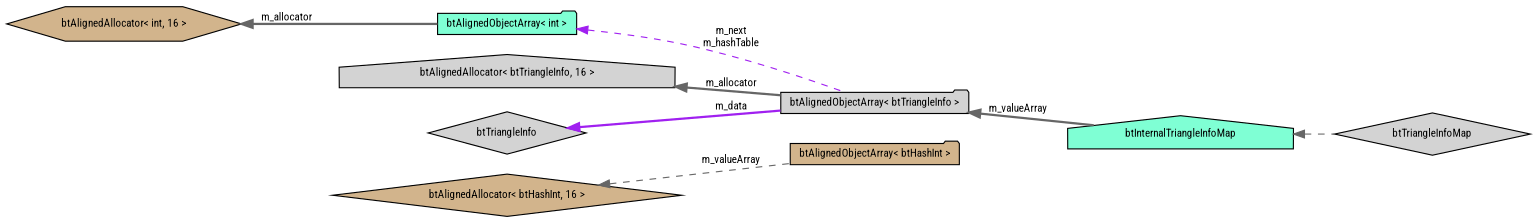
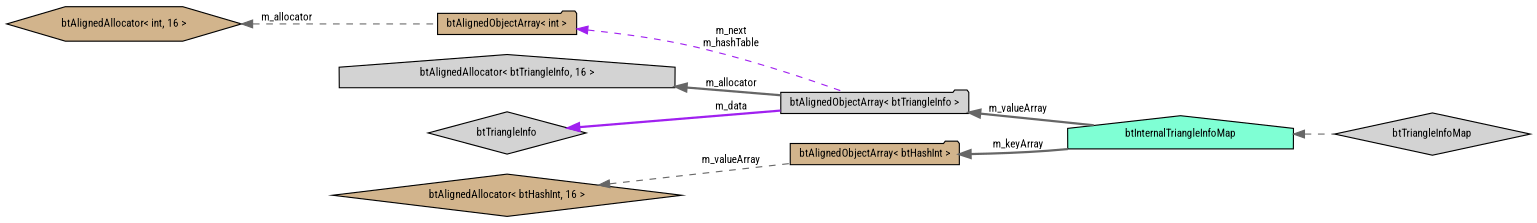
edge "btAlignedObjectArray< int >" -> "btAlignedAllocator< int, 16 >": style bold -> dashed
node "btAlignedObjectArray< int >": fillcolor aquamarine -> tan
edge "btInternalTriangleInfoMap" -> "btAlignedObjectArray< btHashInt >": added, label "m_keyArray"
